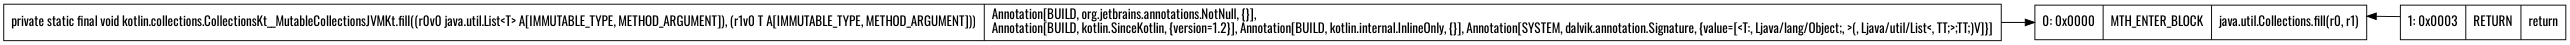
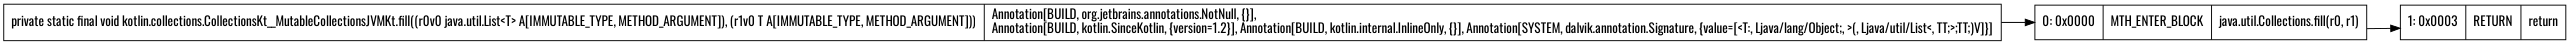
edge "1: 0x0003" -> "0: 0x0000": reversed
